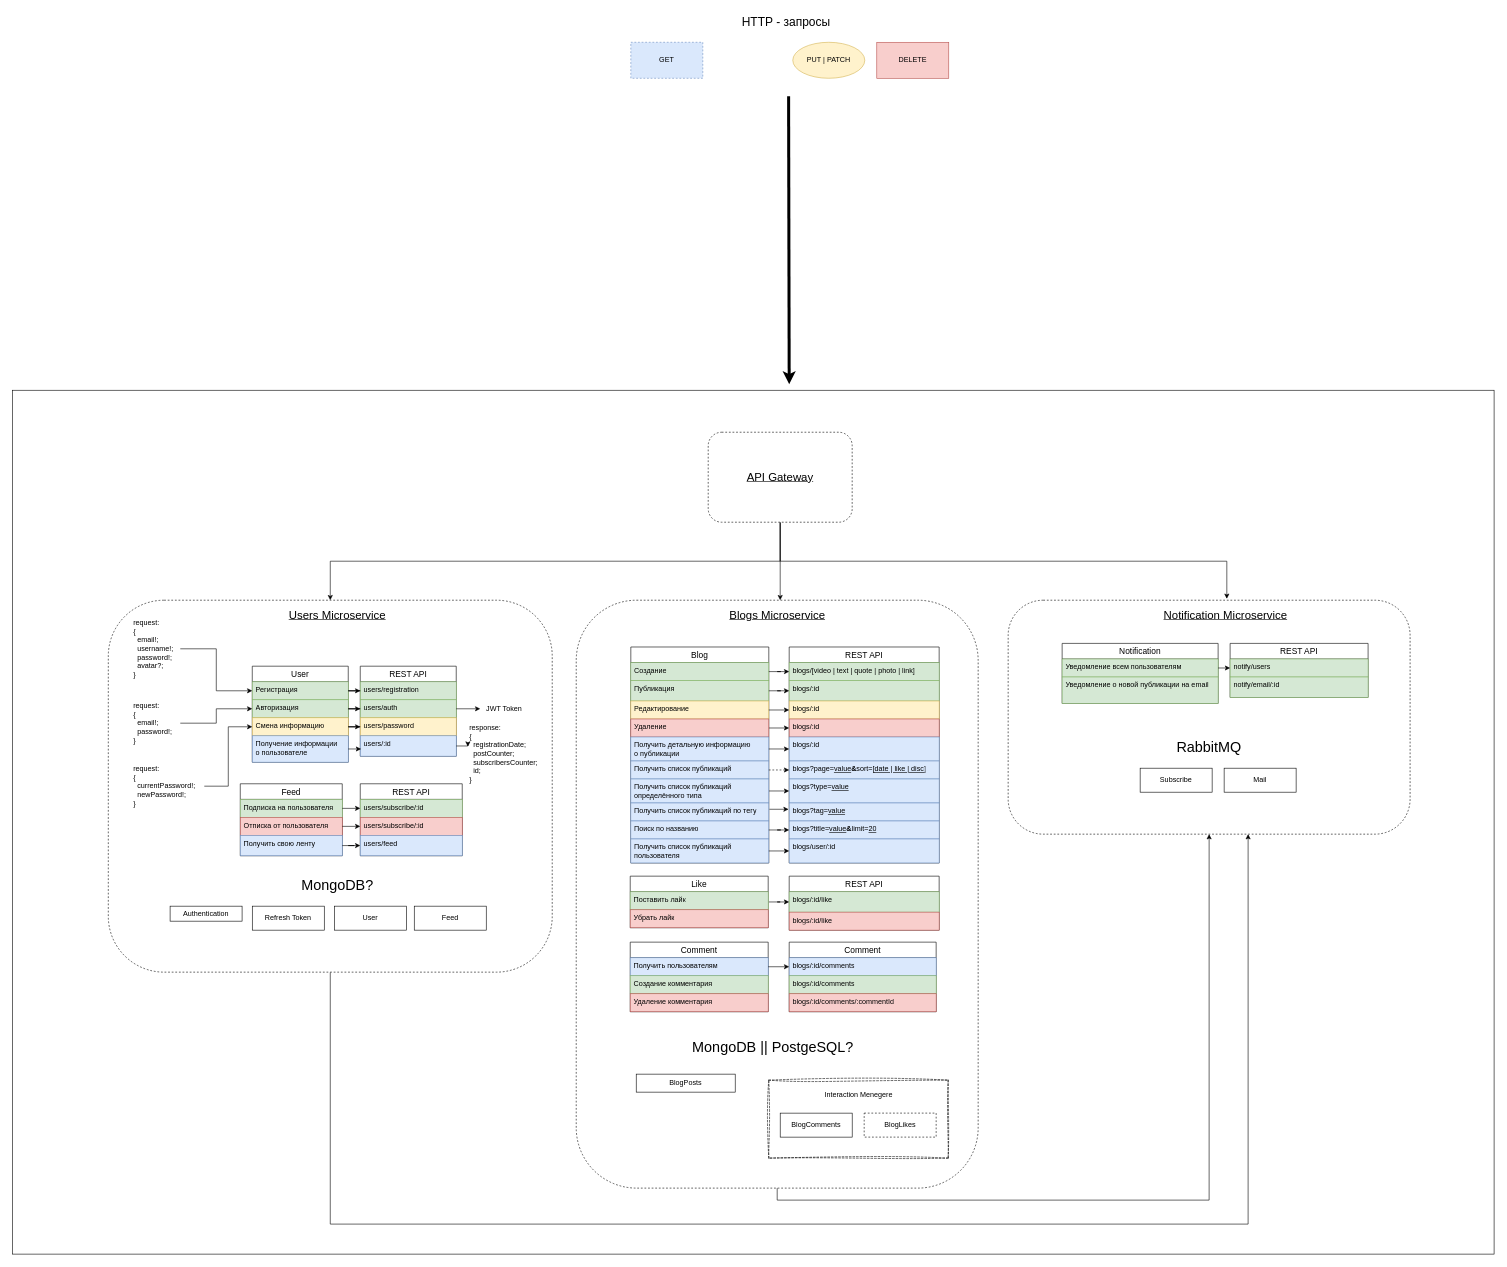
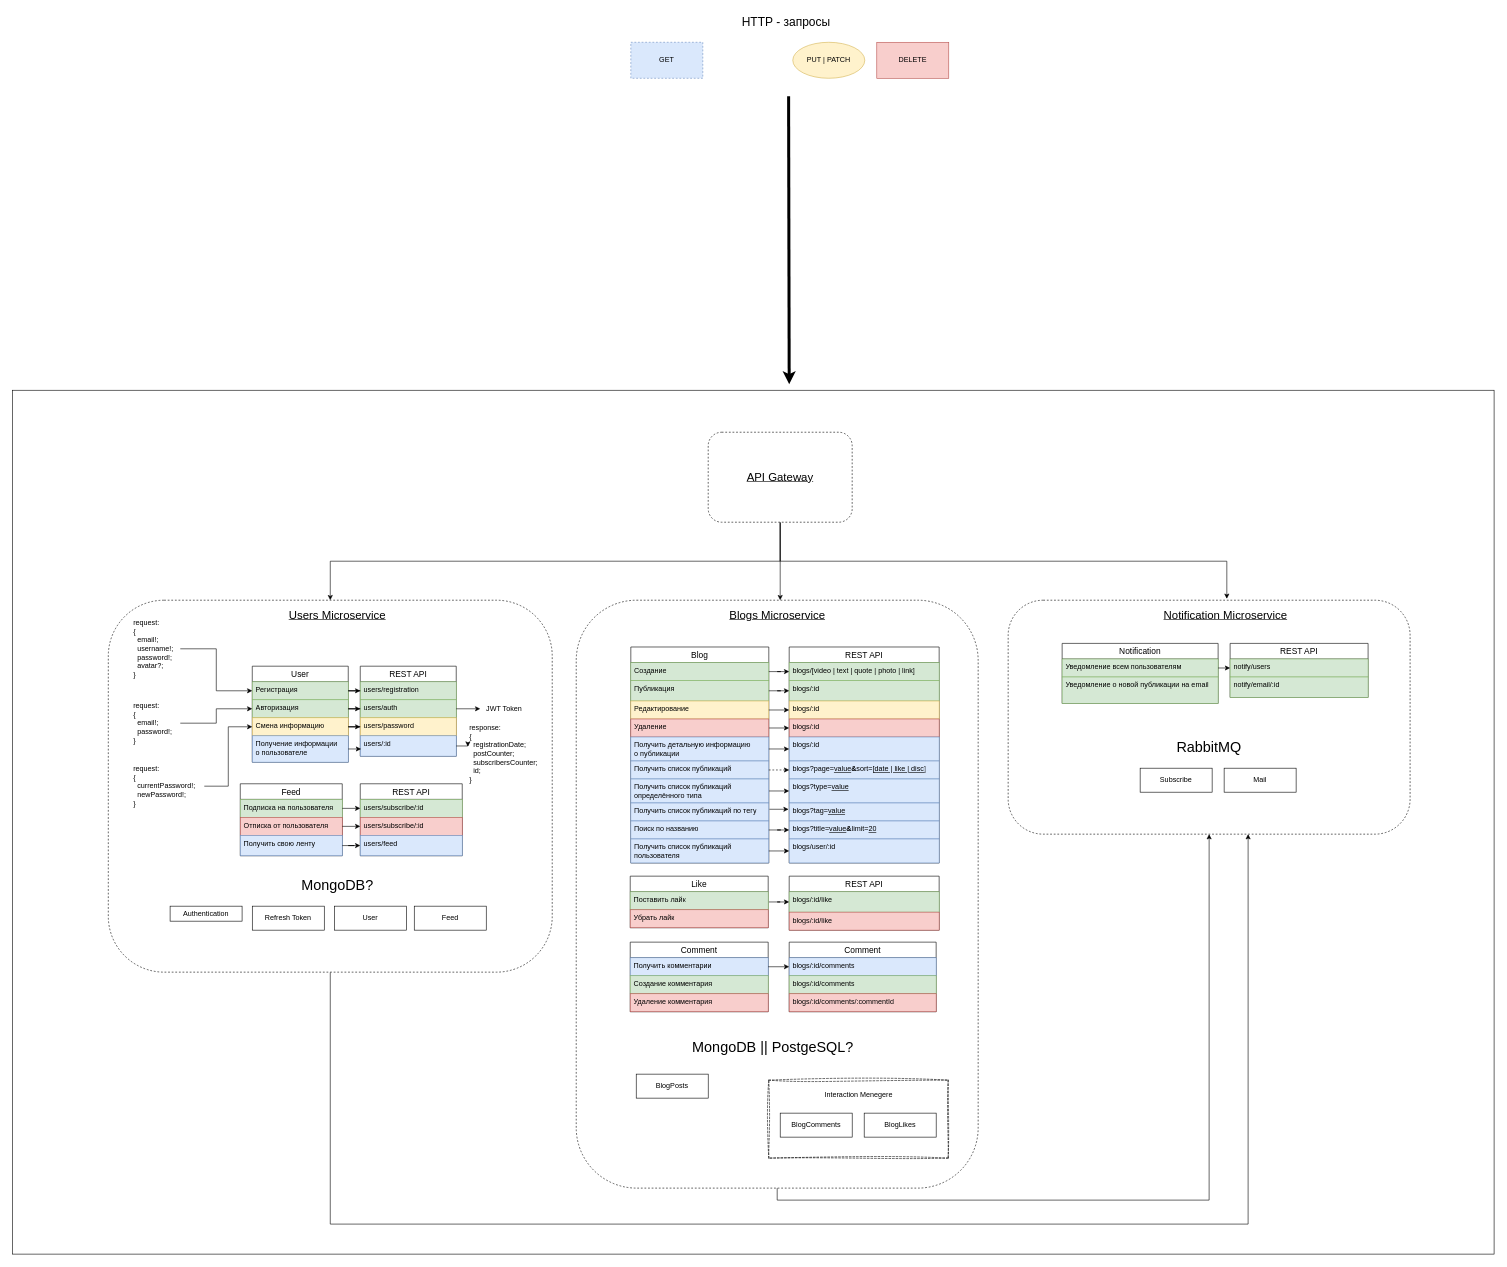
node "Получить пользователям": label "Получить пользователям" -> "Получить комментарии"
node "BlogPosts": size 99x18 -> 72x24
node "BlogLikes": style dashed -> solid
